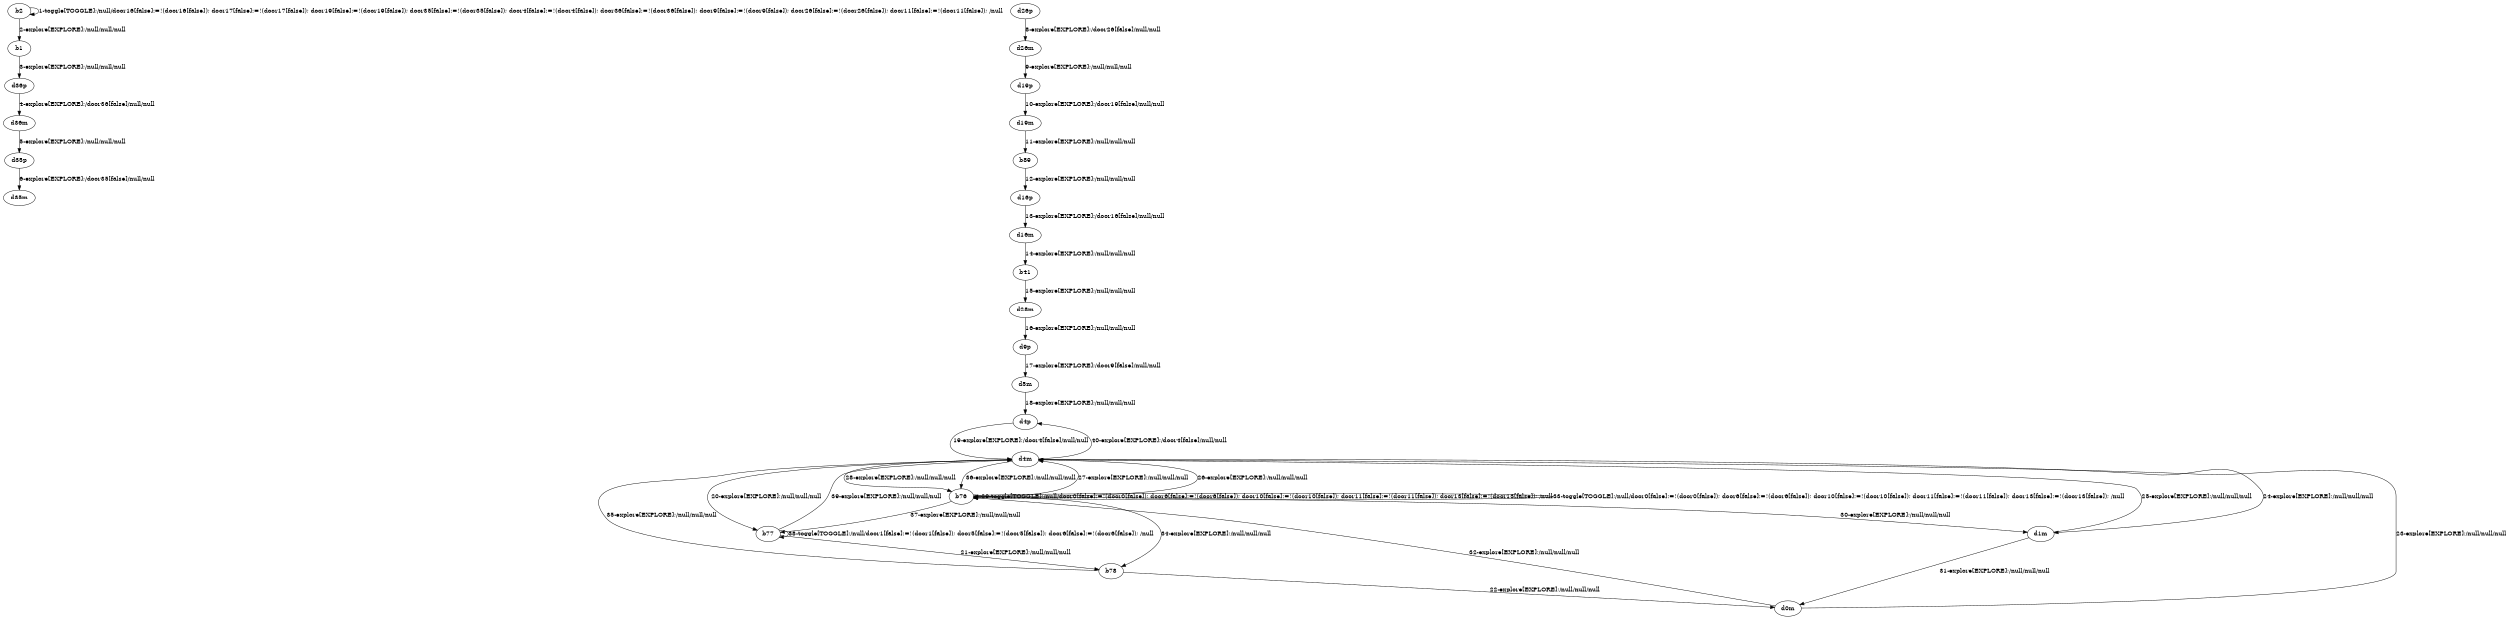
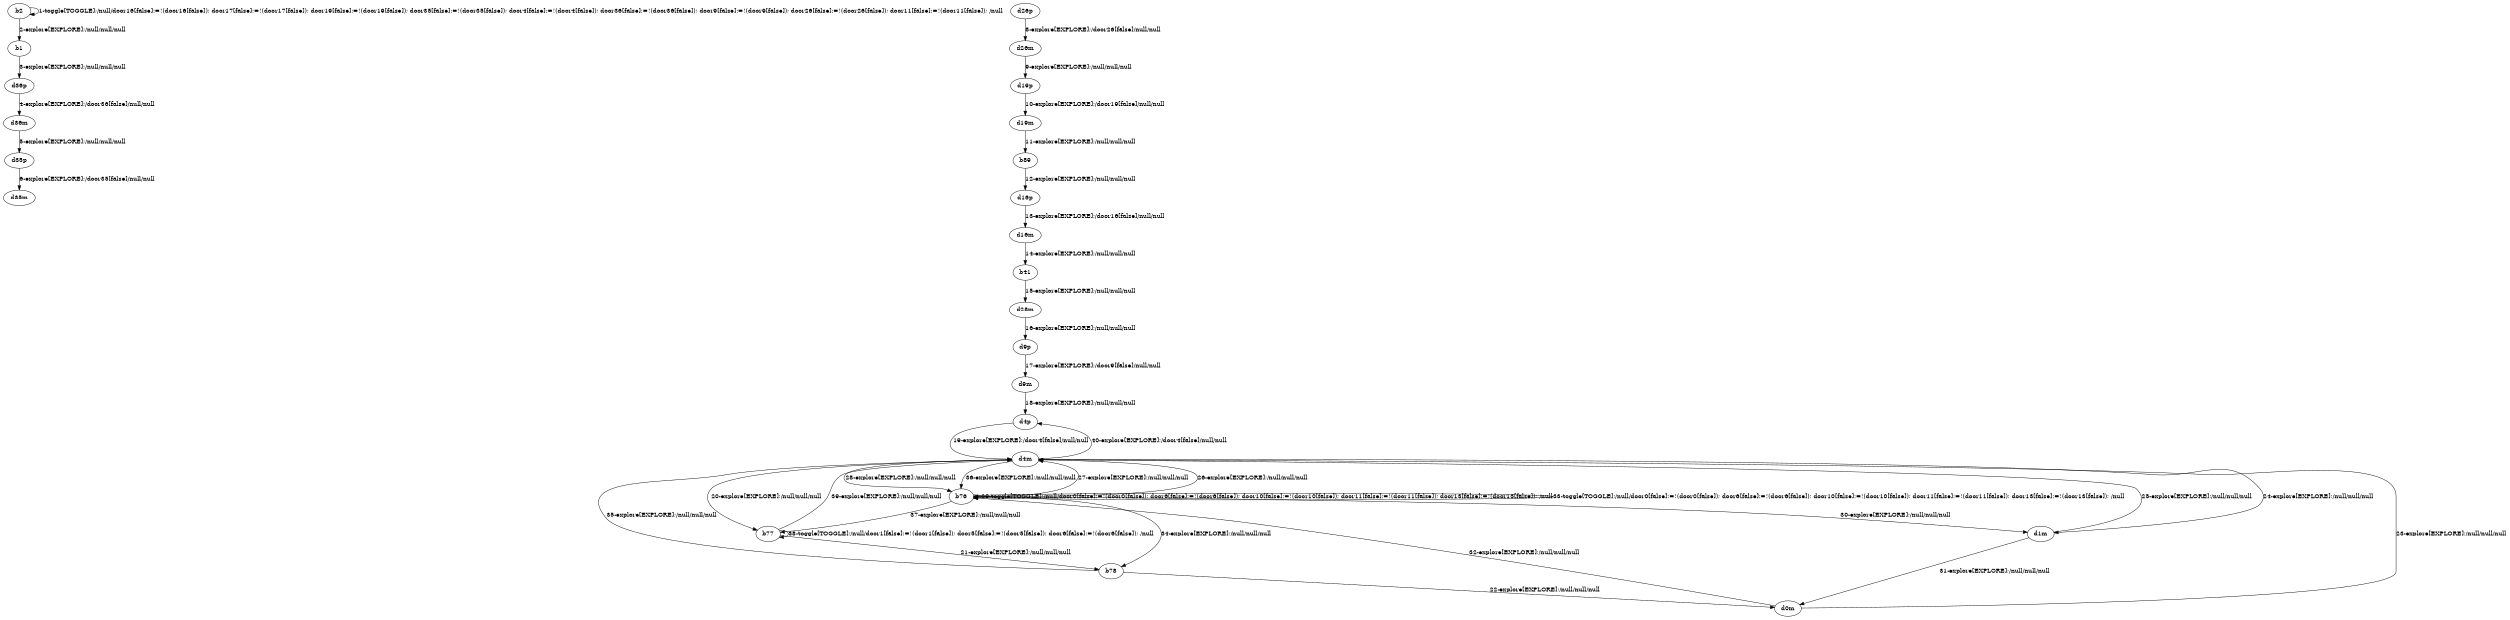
node "d5m": label "d5m" -> "d9m"
